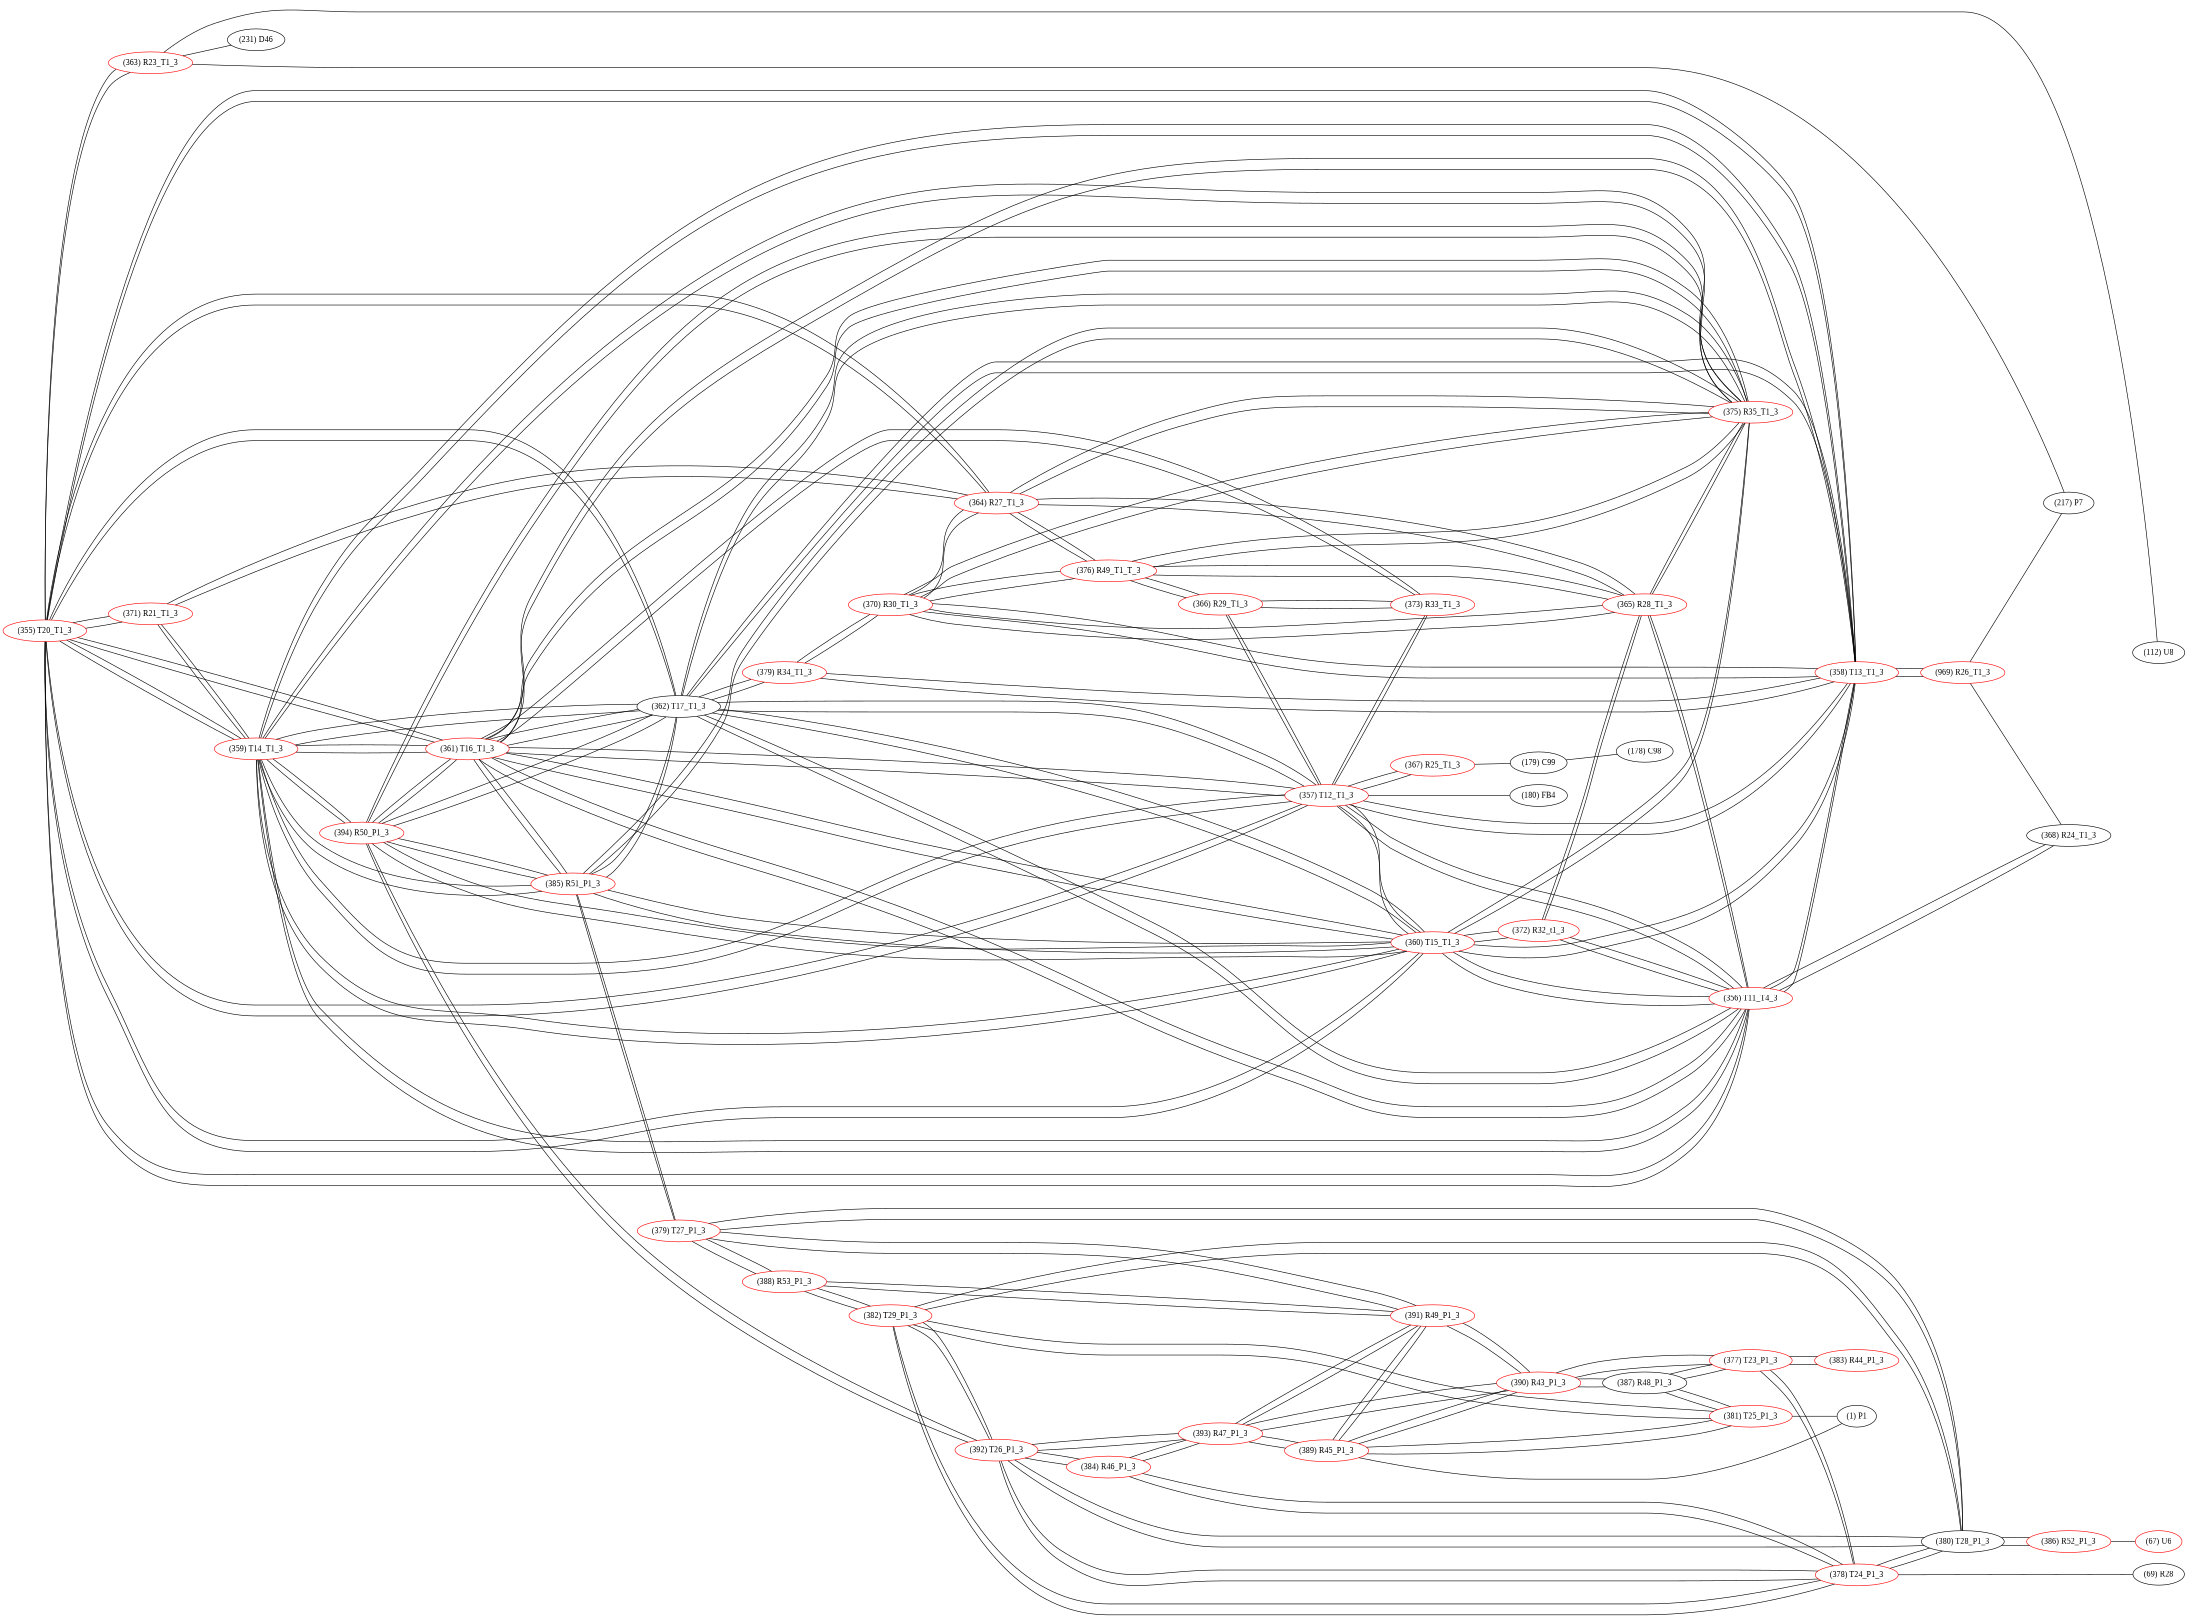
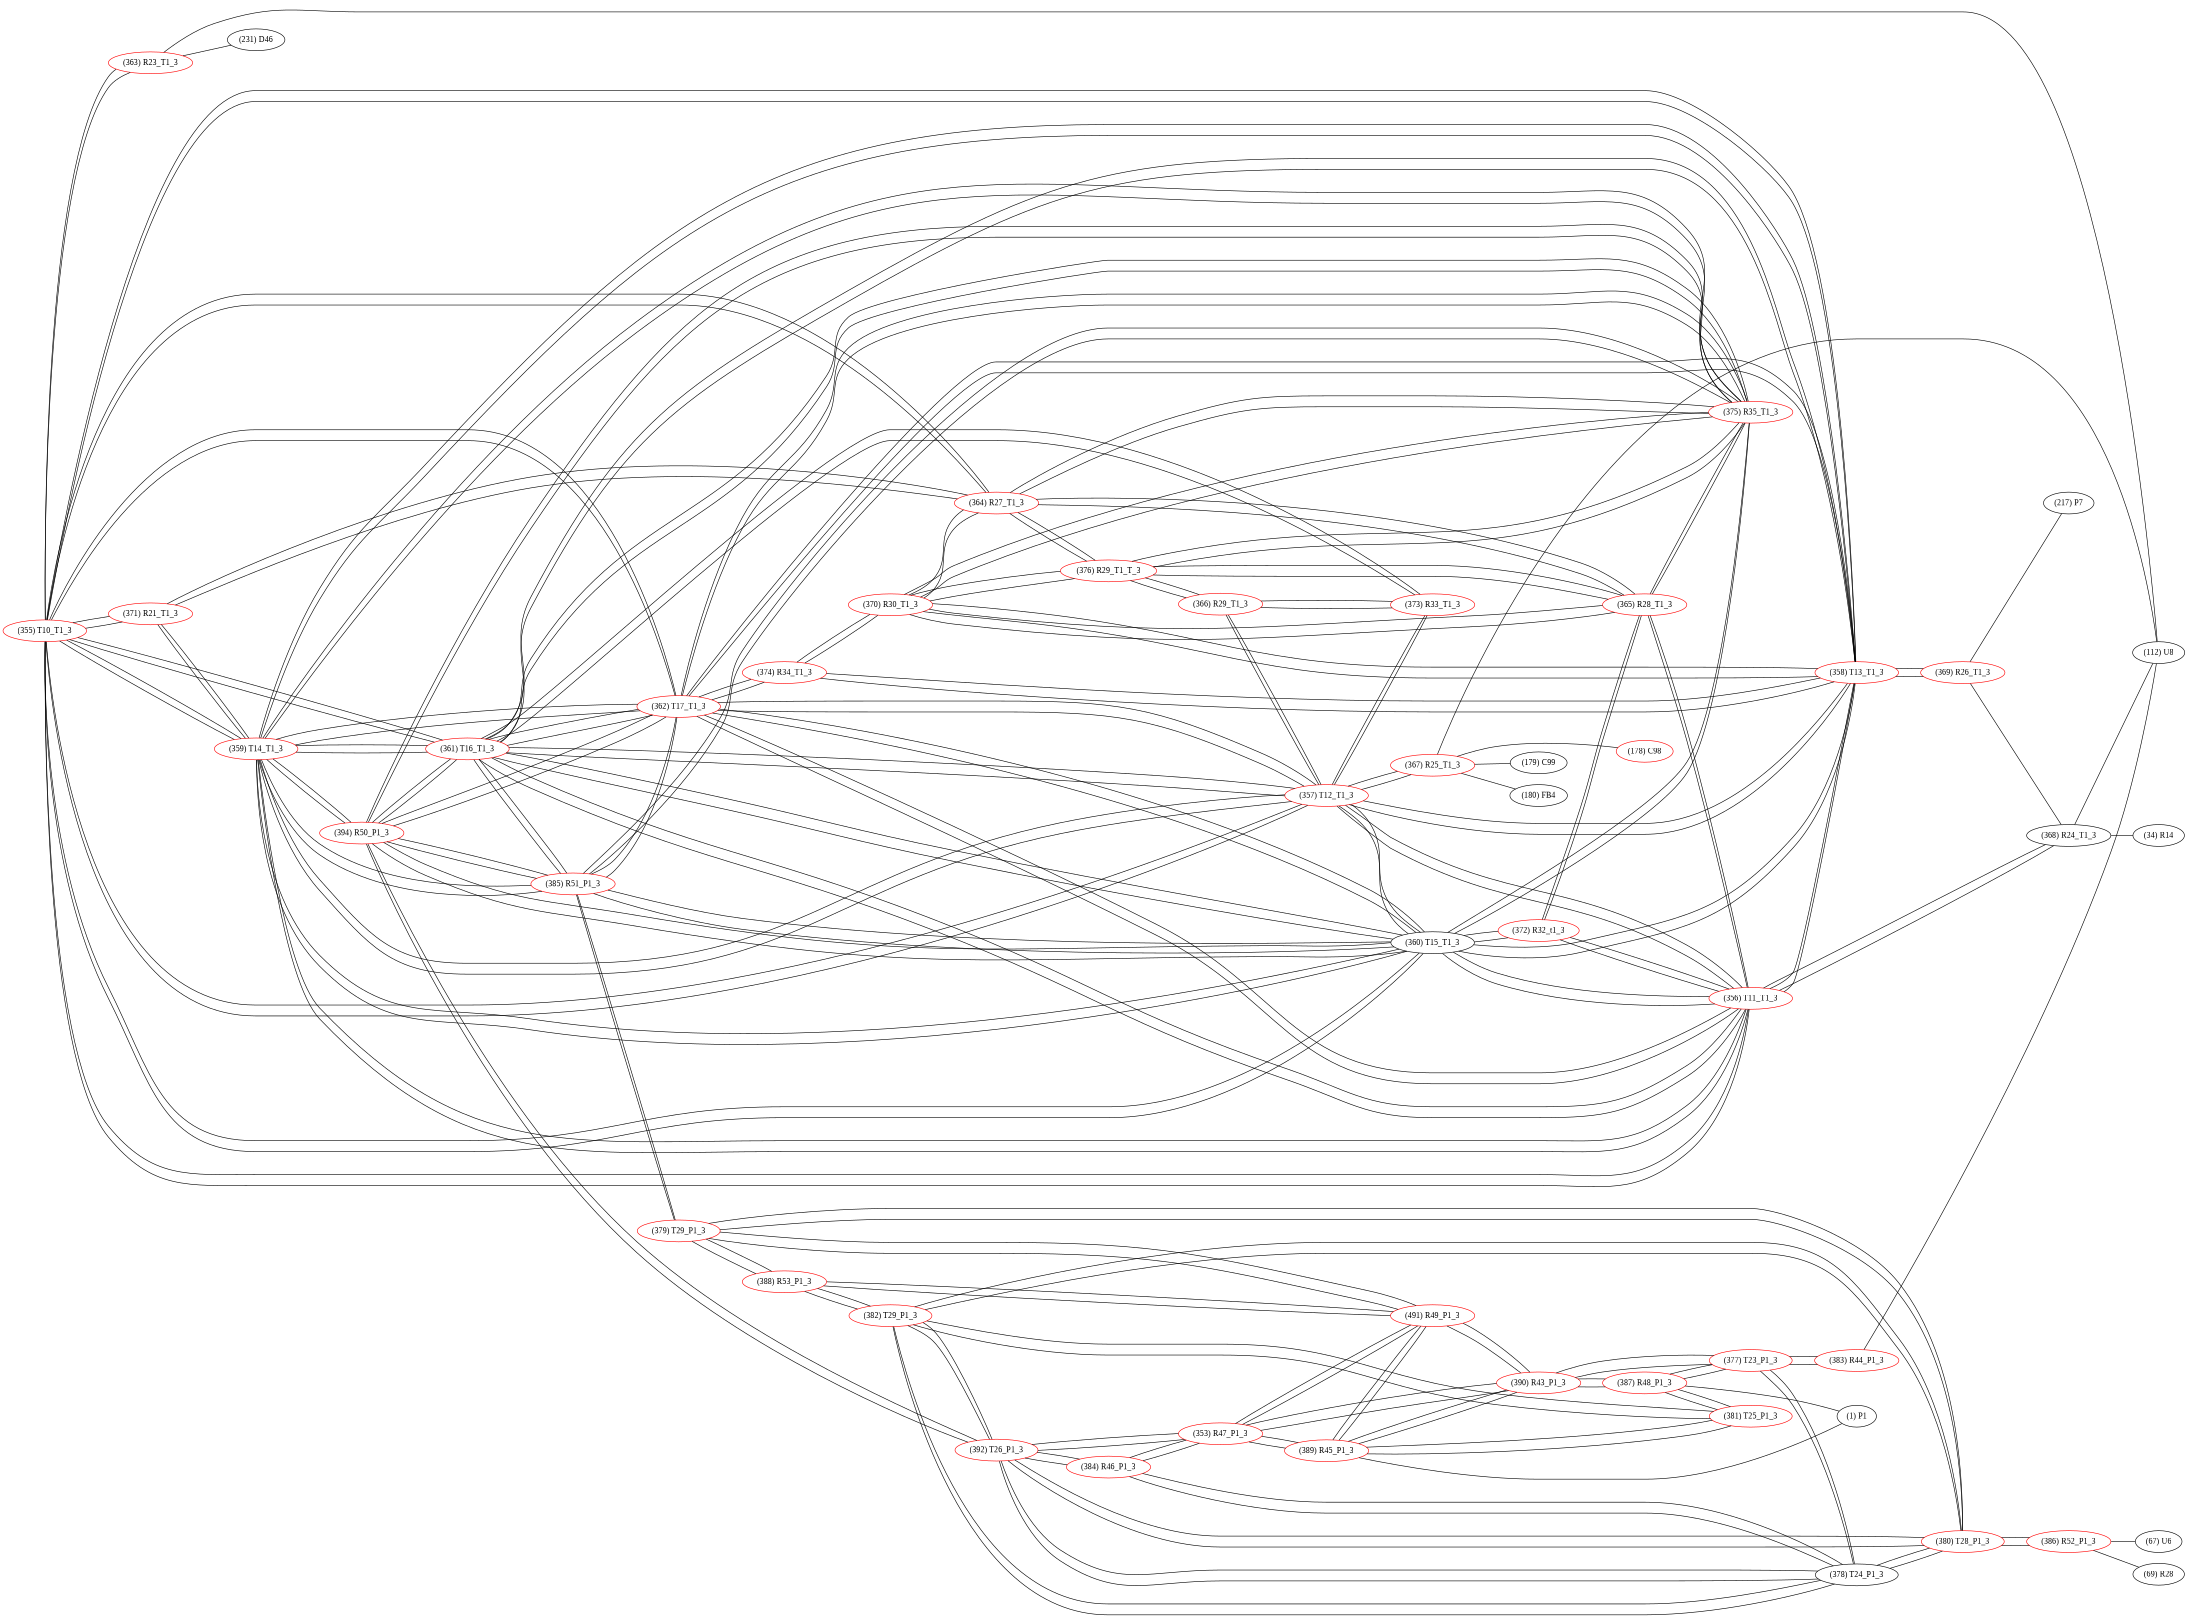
edge "(363) R23_T1_3" -- "(217) P7": removed
edge "(112) U8" -- "(367) R25_T1_3": added
node "(376) R49_T1_T_3": label "(376) R49_T1_T_3" -> "(376) R29_T1_T_3"
node "(355) T20_T1_3": label "(355) T20_T1_3" -> "(355) T10_T1_3"
node "(379) R34_T1_3": label "(379) R34_T1_3" -> "(374) R34_T1_3"
node "(969) R26_T1_3": label "(969) R26_T1_3" -> "(369) R26_T1_3"
node "(362) T17_T1_3": color black -> red
edge "(112) U8" -- "(368) R24_T1_3": added
node "(178) C98": color black -> red
edge "(178) C98" -- "(179) C99": now "(178) C98" -- "(367) R25_T1_3"
edge "(357) T12_T1_3" -- "(180) FB4": now "(367) R25_T1_3" -- "(180) FB4"
node "(34) R14": added
node "(360) T15_T1_3": color red -> black
node "(356) T11_T4_3": label "(356) T11_T4_3" -> "(356) T11_T1_3"
edge "(112) U8" -- "(383) R44_P1_3": added
node "(379) T27_P1_3": label "(379) T27_P1_3" -> "(379) T29_P1_3"
node "(391) R49_P1_3": label "(391) R49_P1_3" -> "(491) R49_P1_3"
node "(387) R48_P1_3": color black -> red
edge "(381) T25_P1_3" -- "(1) P1": now "(387) R48_P1_3" -- "(1) P1"
node "(393) R47_P1_3": label "(393) R47_P1_3" -> "(353) R47_P1_3"
node "(380) T28_P1_3": color black -> red
node "(67) U6": color red -> black
node "(378) T24_P1_3": color red -> black
edge "(69) R28" -- "(378) T24_P1_3": now "(69) R28" -- "(386) R52_P1_3"
